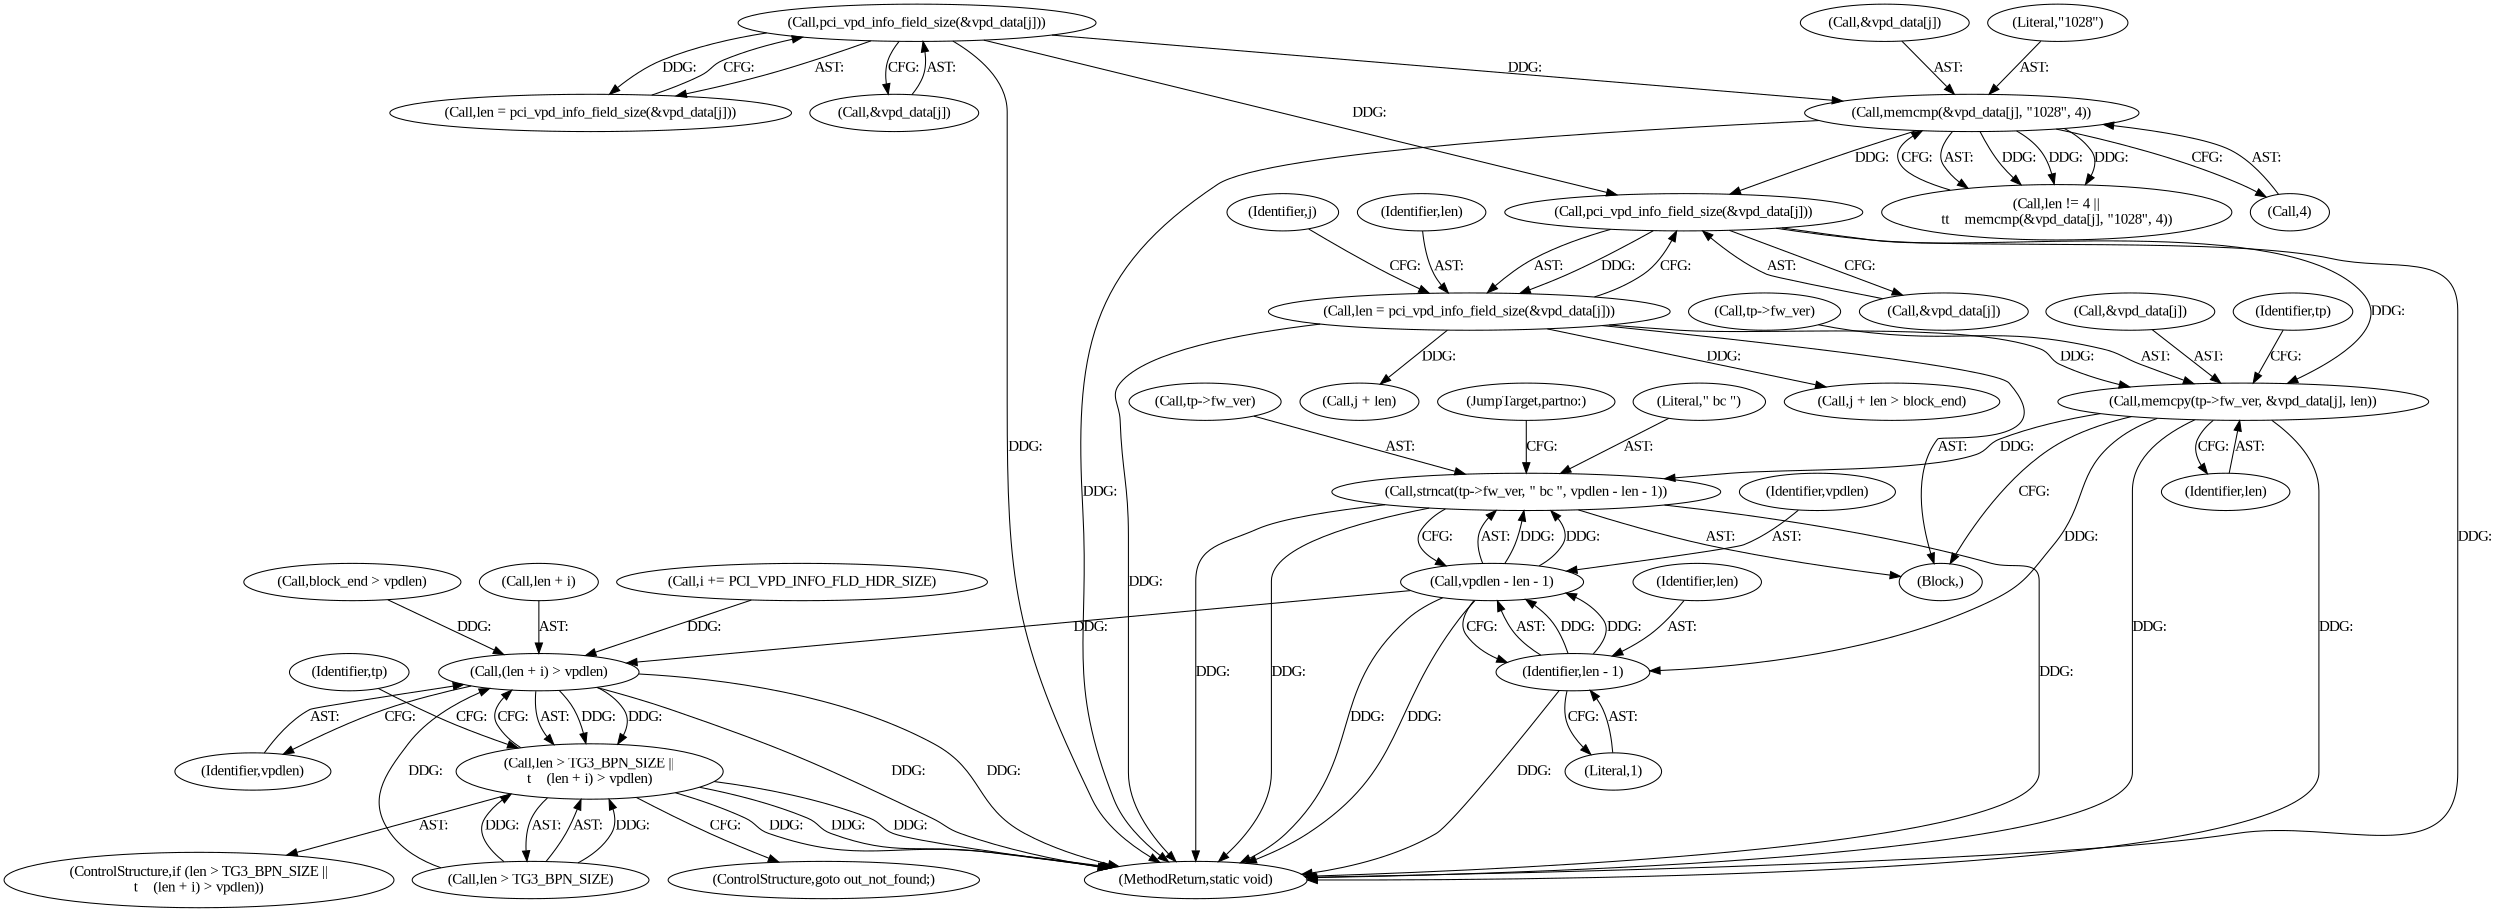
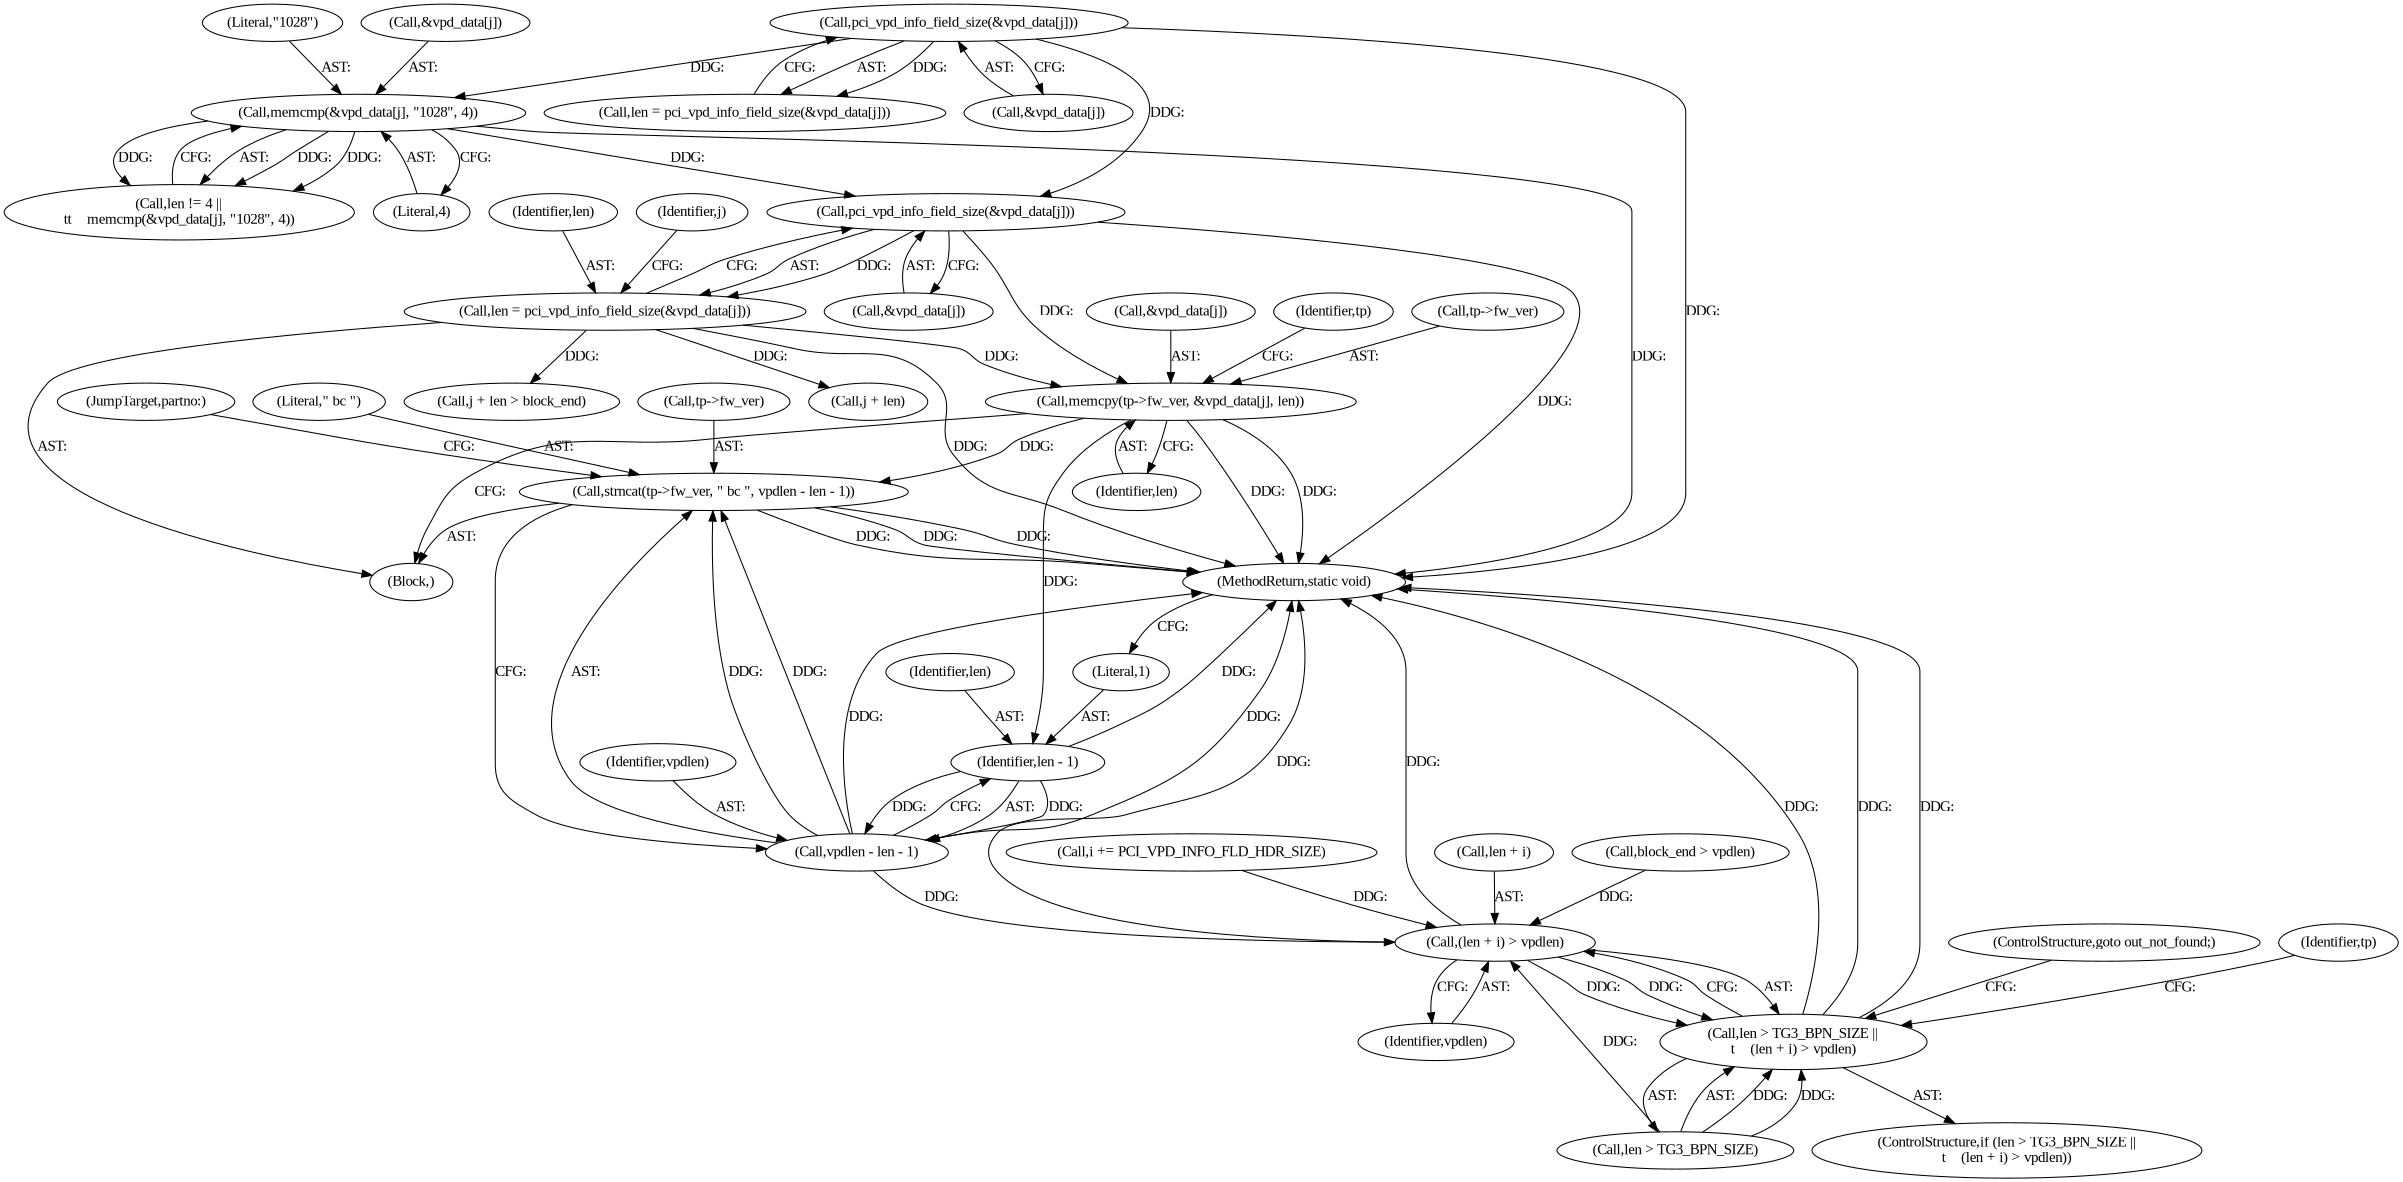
node "(Call,4)": label "(Call,4)" -> "(Literal,4)"
edge "(Identifier,len - 1)" -> "(Literal,1)": now "(MethodReturn,static void)" -> "(Literal,1)"
edge "(Call,len > TG3_BPN_SIZE || t    (len + i) > vpdlen)" -> "(ControlStructure,goto out_not_found;)": reversed
